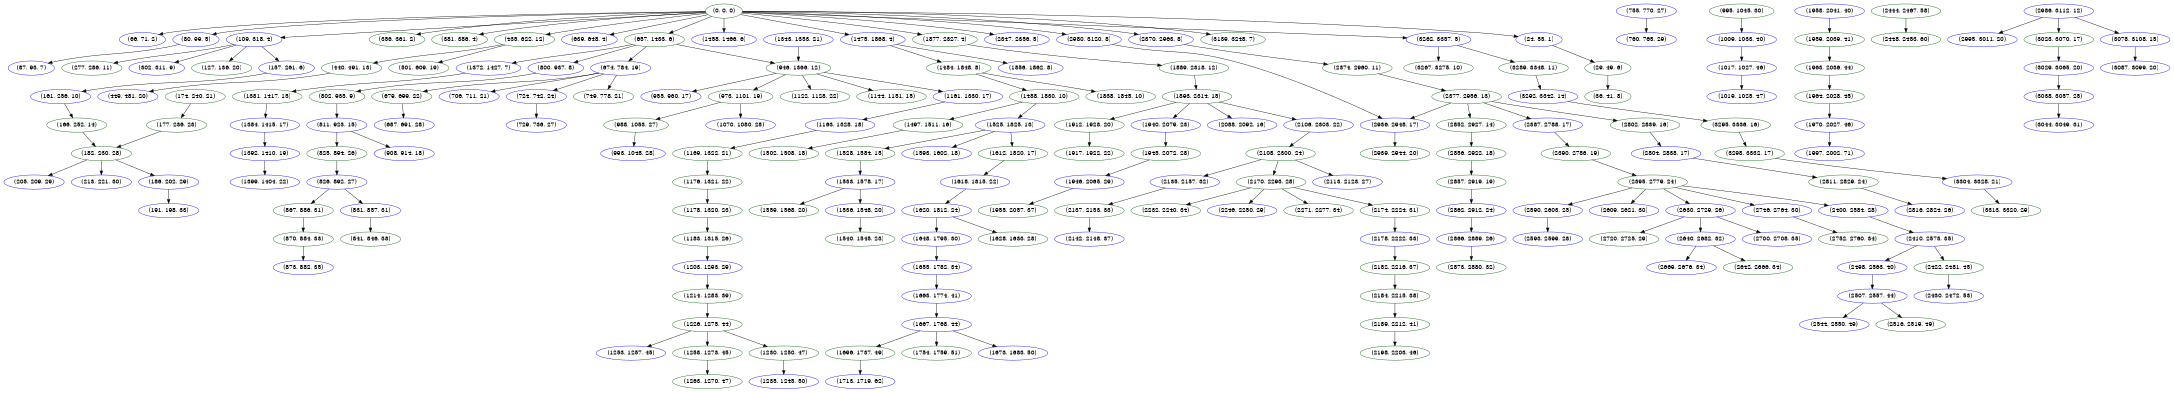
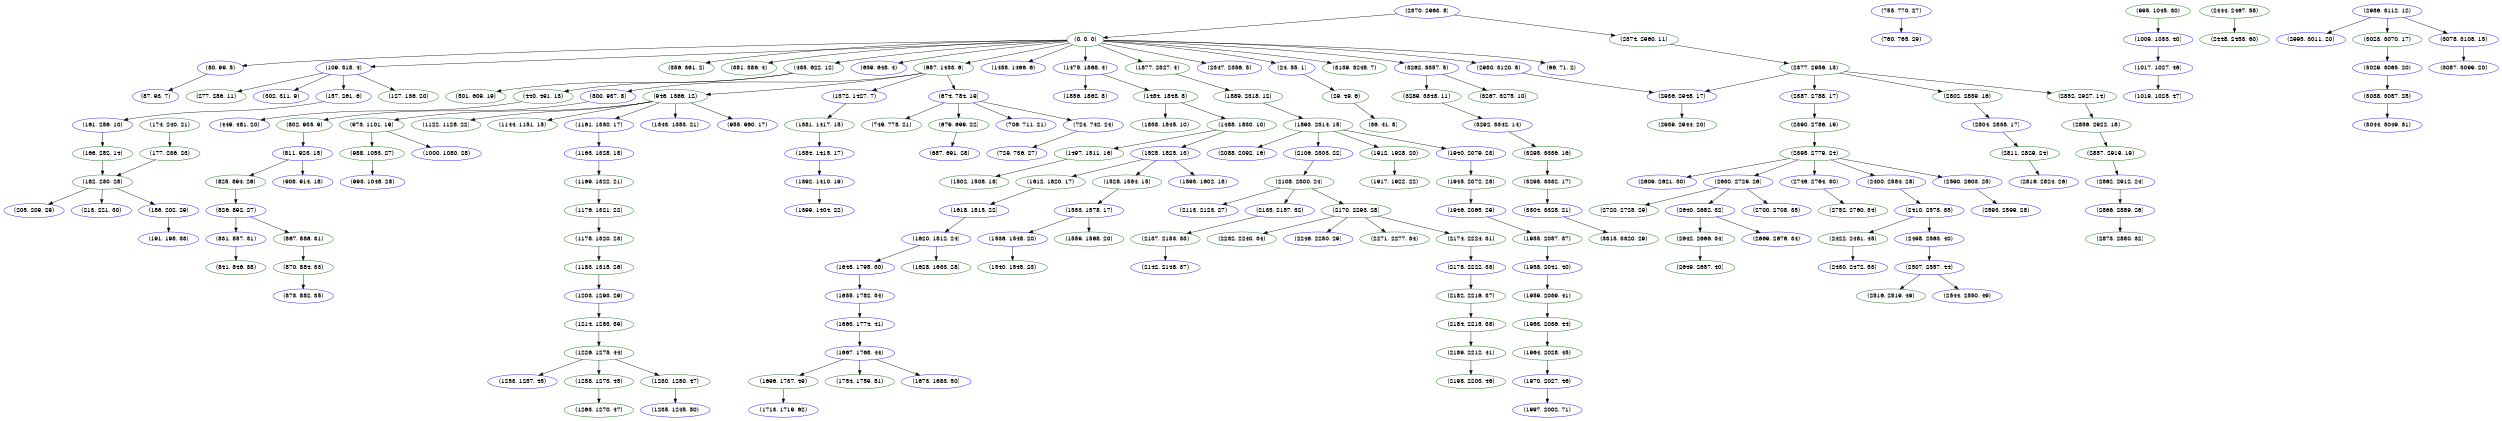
edge "(0, 0, 0)" -> "(2370, 2963, 8)": reversed
edge "(1343, 1353, 21)" -> "(946, 1366, 12)": reversed
node "(1070, 1080, 28)": label "(1070, 1080, 28)" -> "(1000, 1080, 28)"
edge "(1955, 2057, 37)" -> "(1958, 2041, 40)": added
node "(2649, 2657, 40)": added
